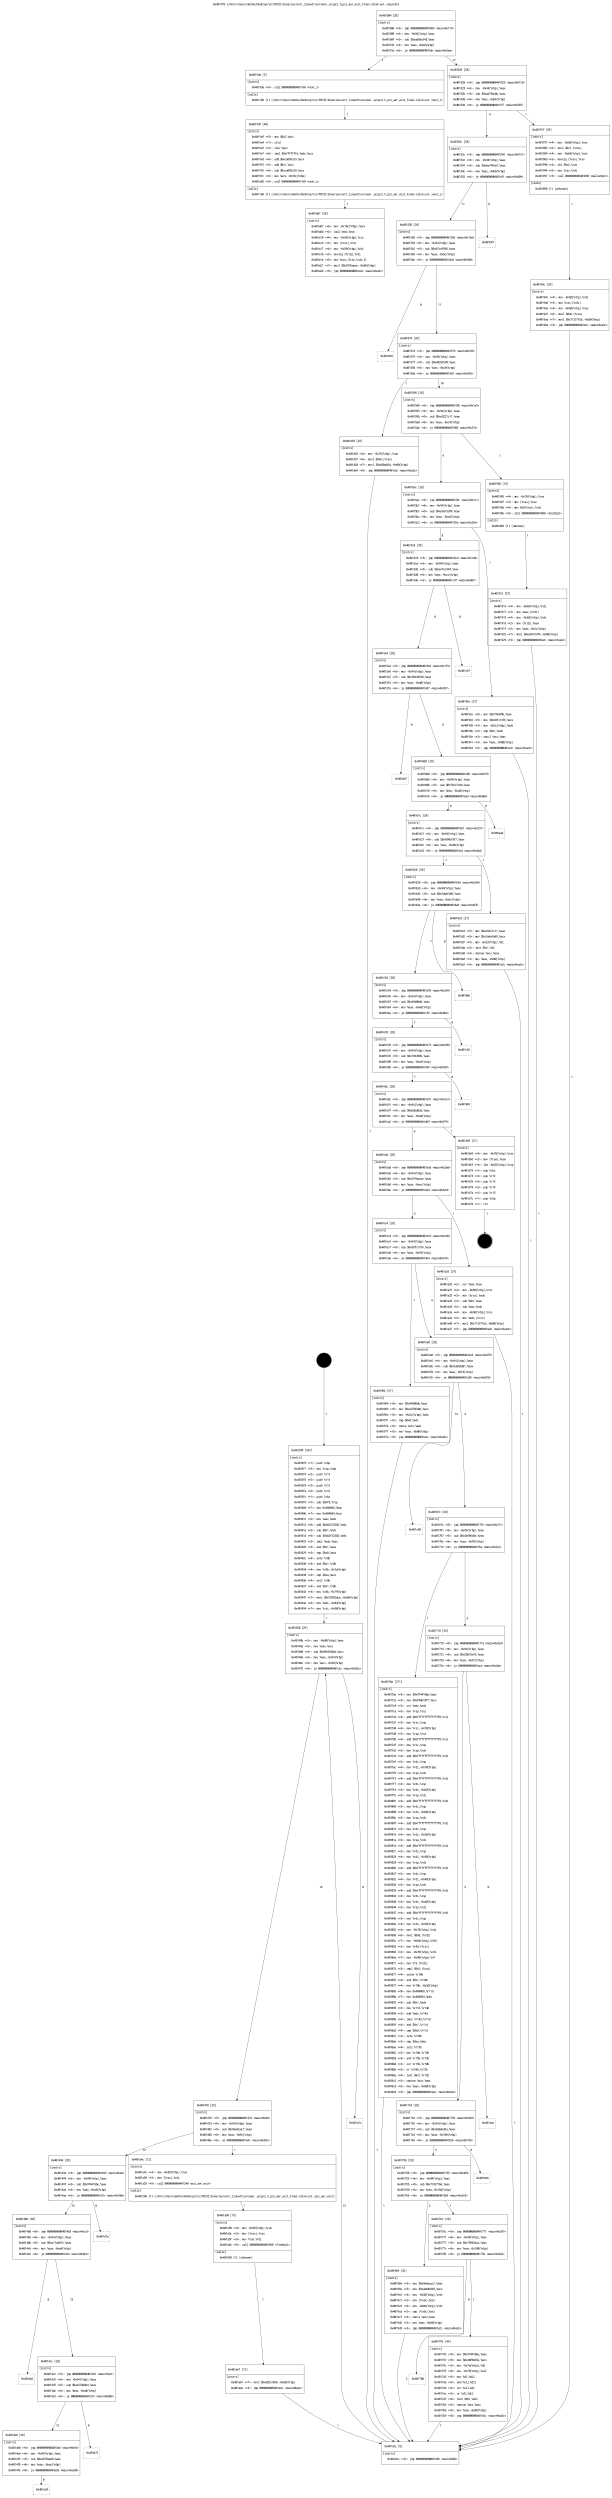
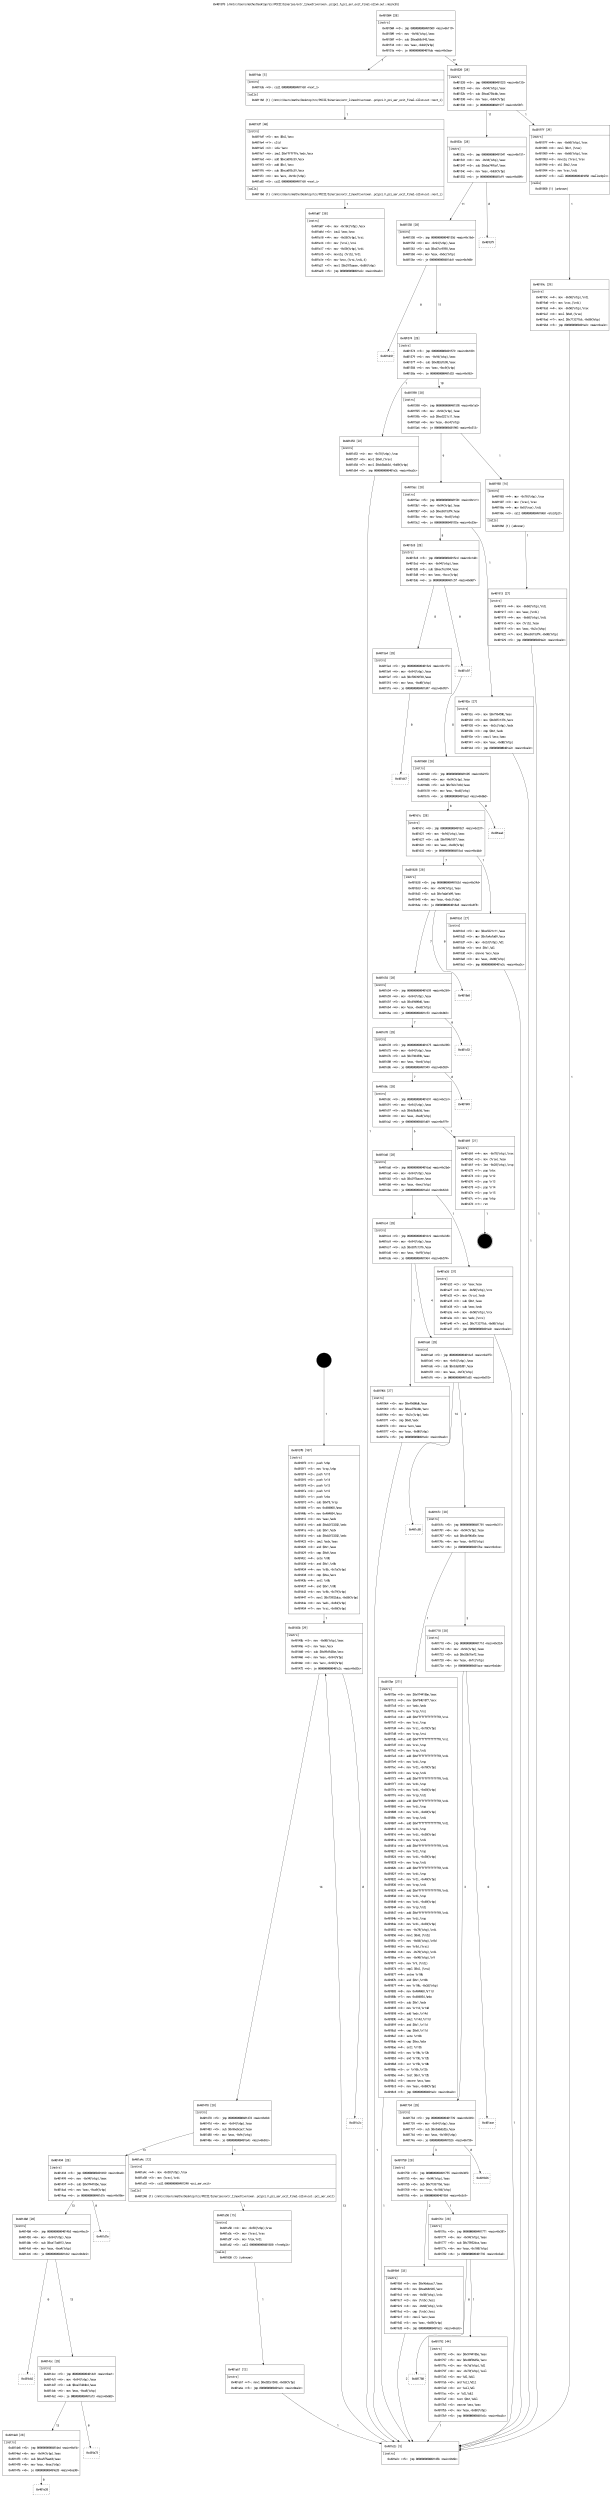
edge "0x4015e4 [28]" -> "0x401600 [28]": now "0x401c5f" -> "0x401600 [28]"
